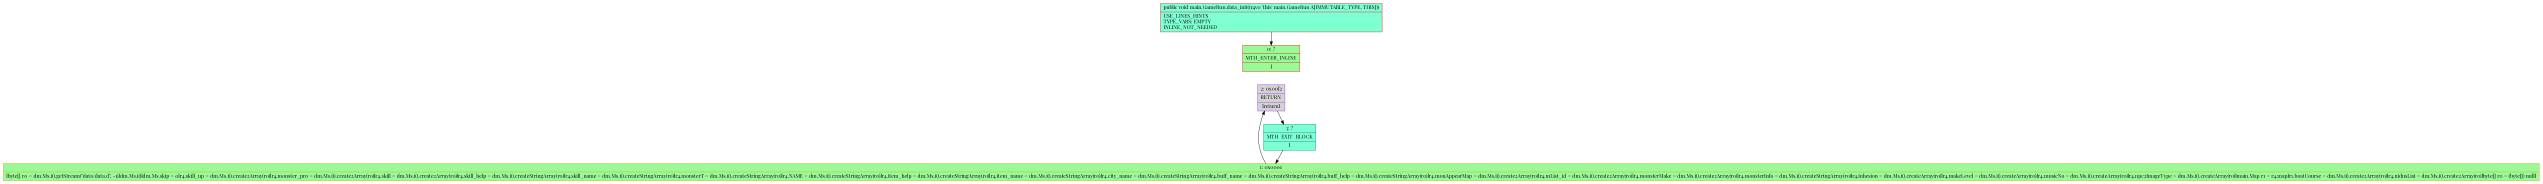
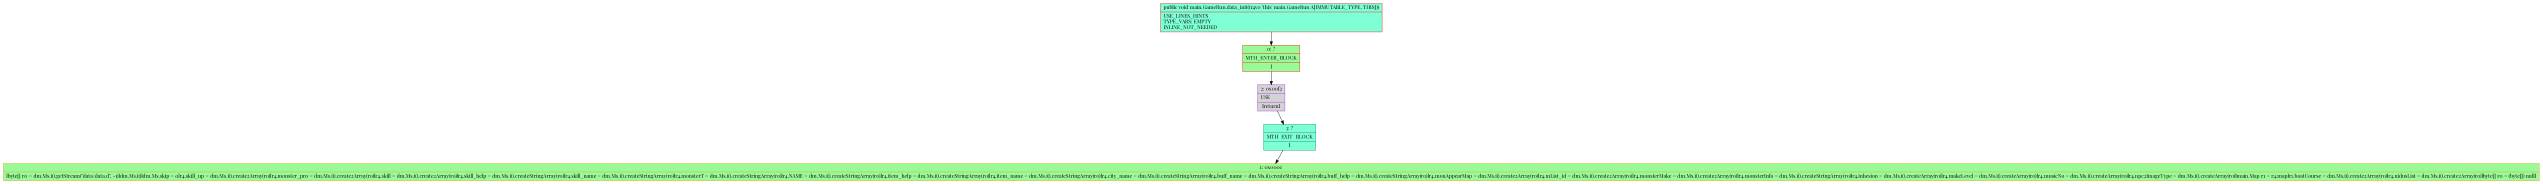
node "0: ?": text "MTH_ENTER_INLINE" -> "MTH_ENTER_BLOCK"
node "2: 0x00f2": text "RETURN" -> "USE"
edge "1: 0x0000" -> "2: 0x00f2": now "0: ?" -> "2: 0x00f2"
